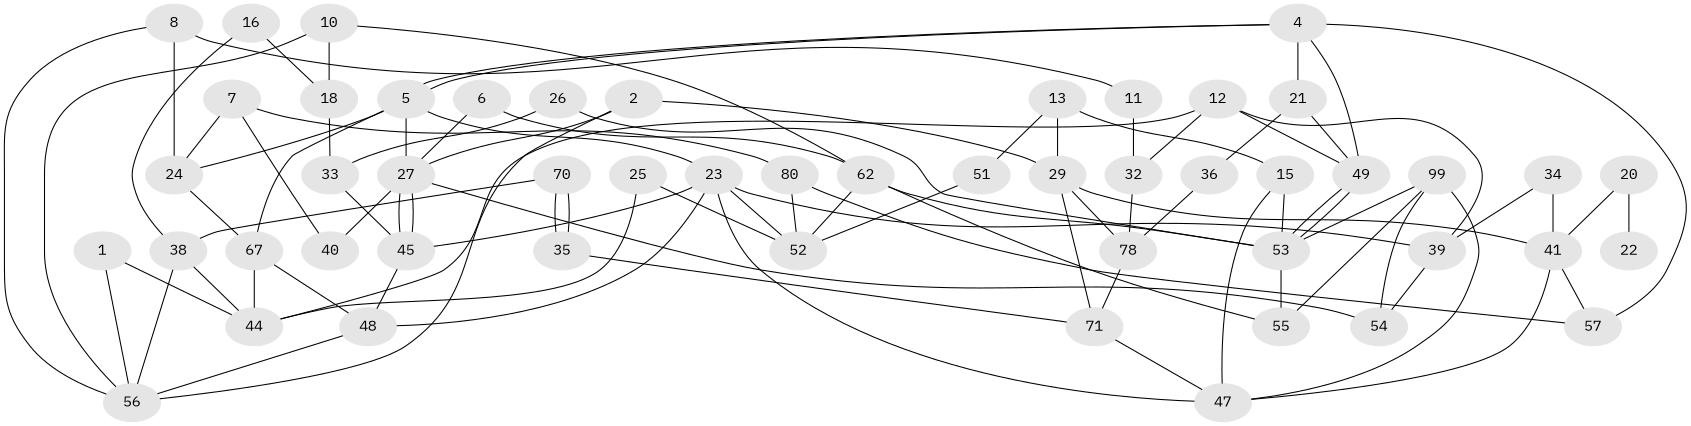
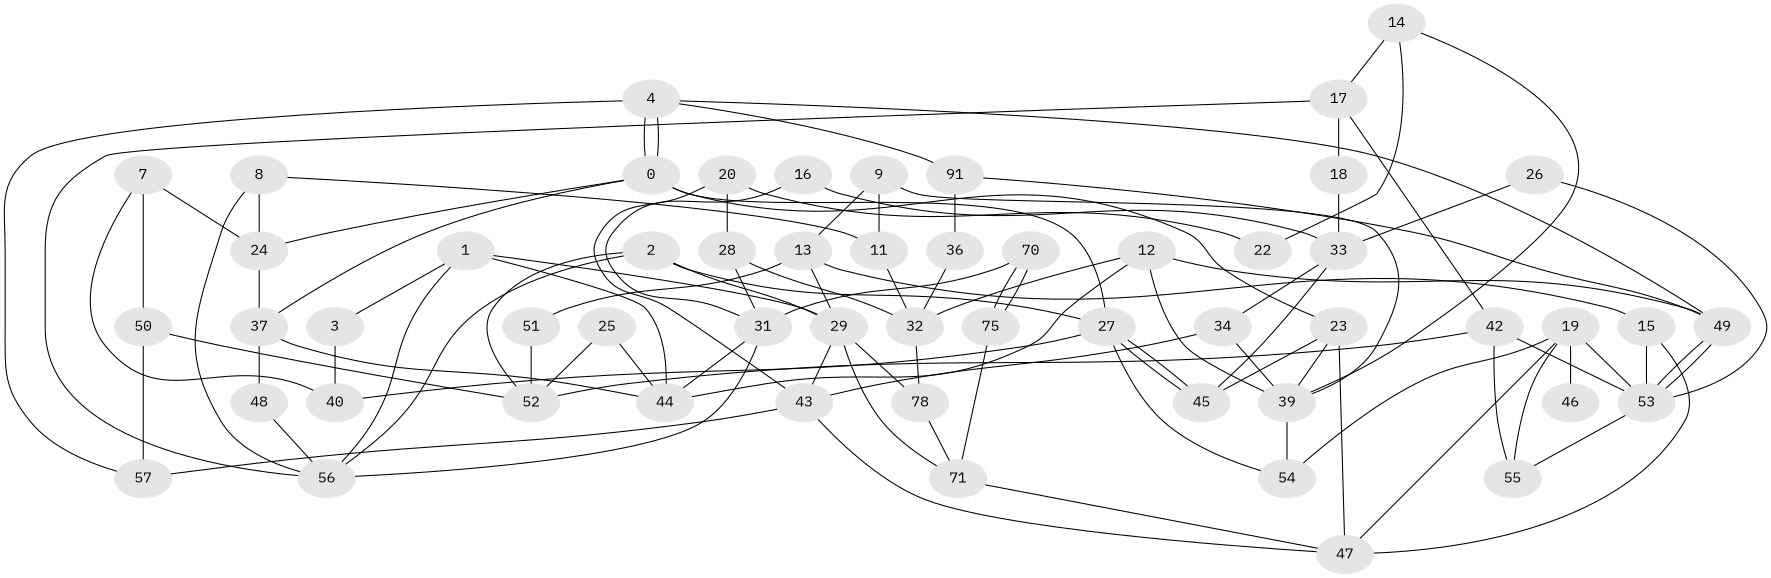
node "10": label "10" -> "17"
node "14": added
edge "16" -- "18": now "16" -- "33"
node "5": label "5" -> "0"
node "6": removed
node "21": label "21" -> "91"
node "80": label "80" -> "50"
node "62": label "62" -> "42"
node "9": added
node "99": label "99" -> "19"
edge "23" -- "52": now "2" -- "52"
edge "36" -- "78": now "36" -- "32"
node "38": label "38" -> "31"
node "67": label "67" -> "37"
node "35": label "35" -> "75"
node "28": added
node "41": label "41" -> "43"
edge "1" -- "29": added
edge "45" -- "48": removed
edge "33" -- "34": added
edge "23" -- "48": removed
node "3": added
node "46": added
